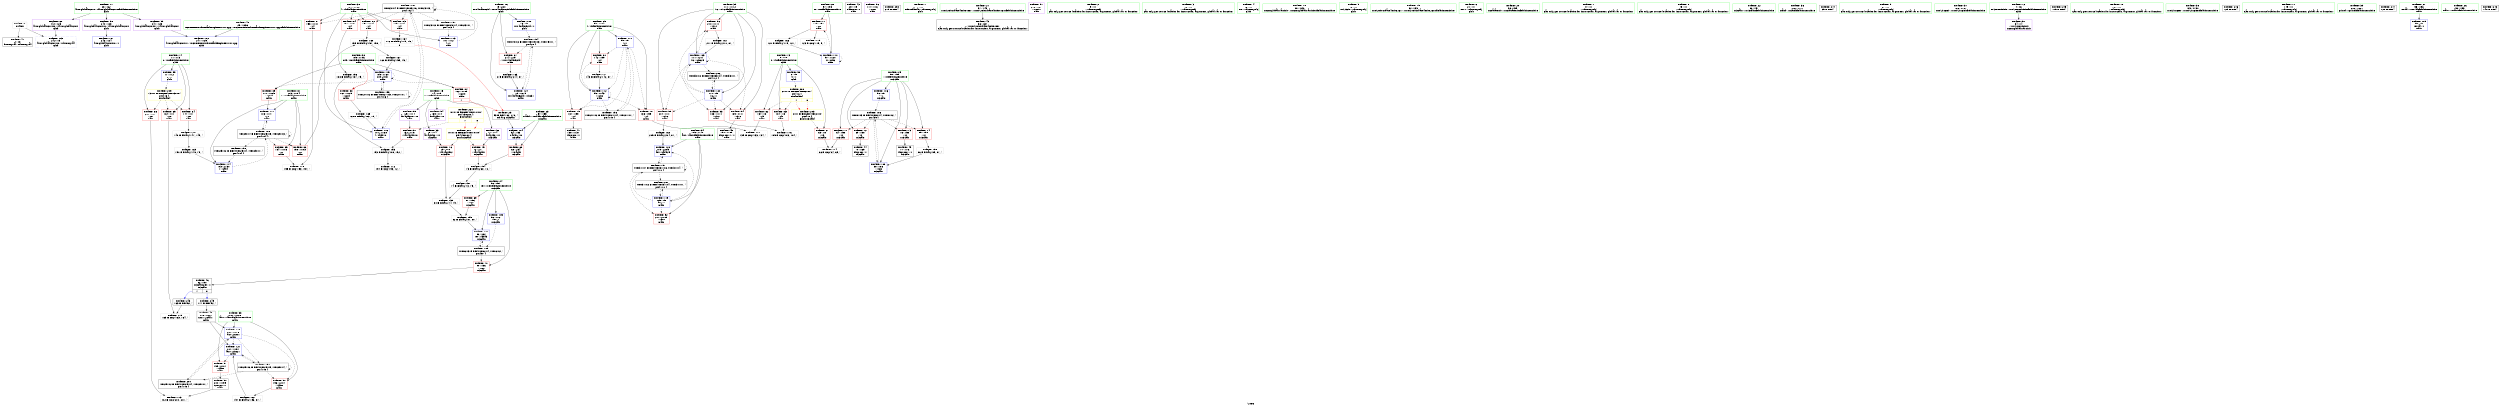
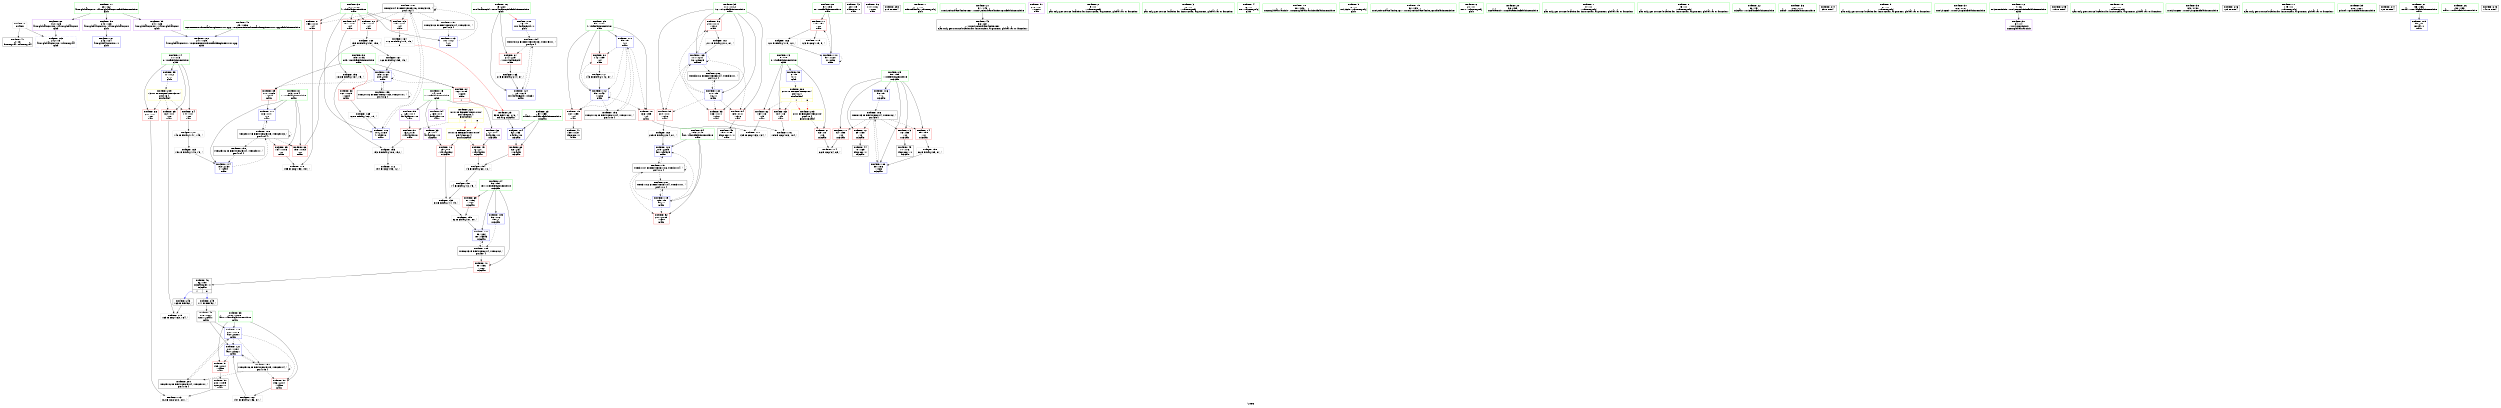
edge "NodeID: 16" -> "NodeID: 100": color black -> red
node "NodeID: 123": text "main" -> "mainE"
